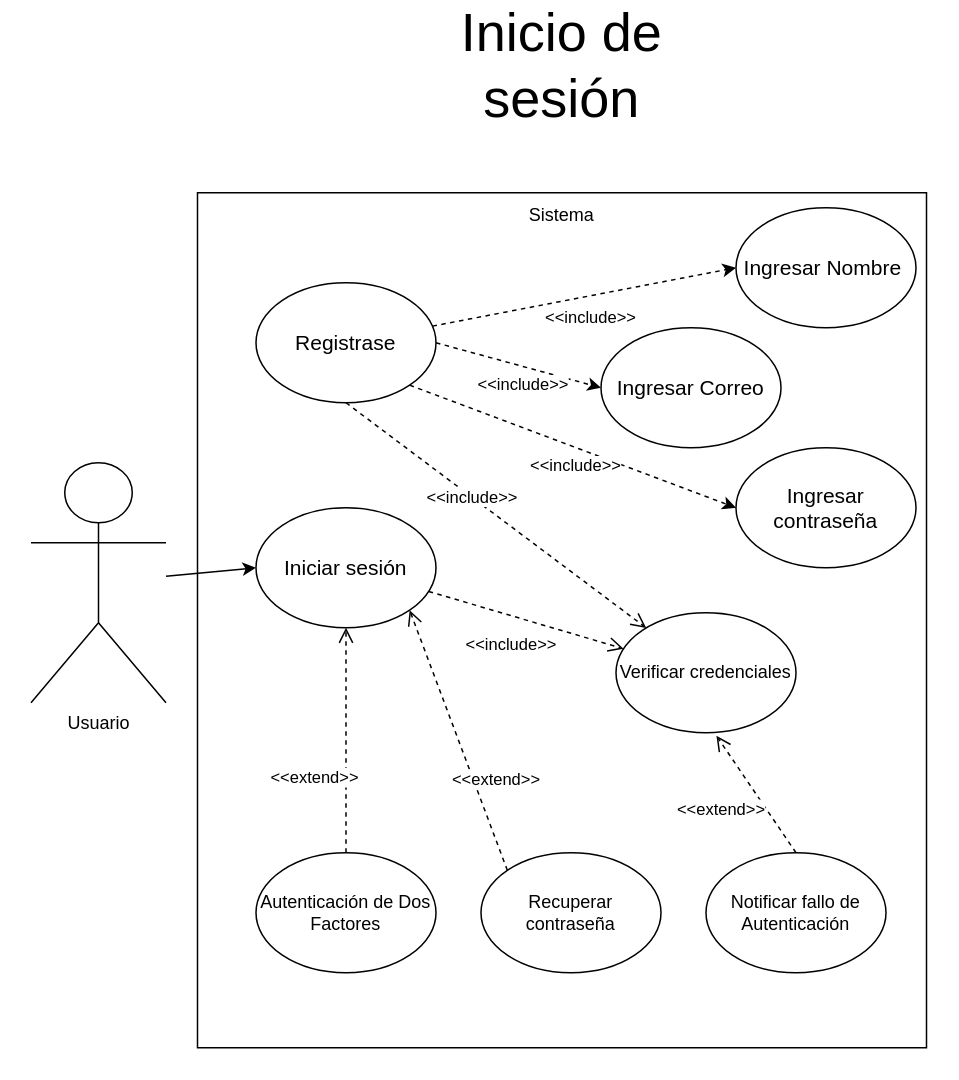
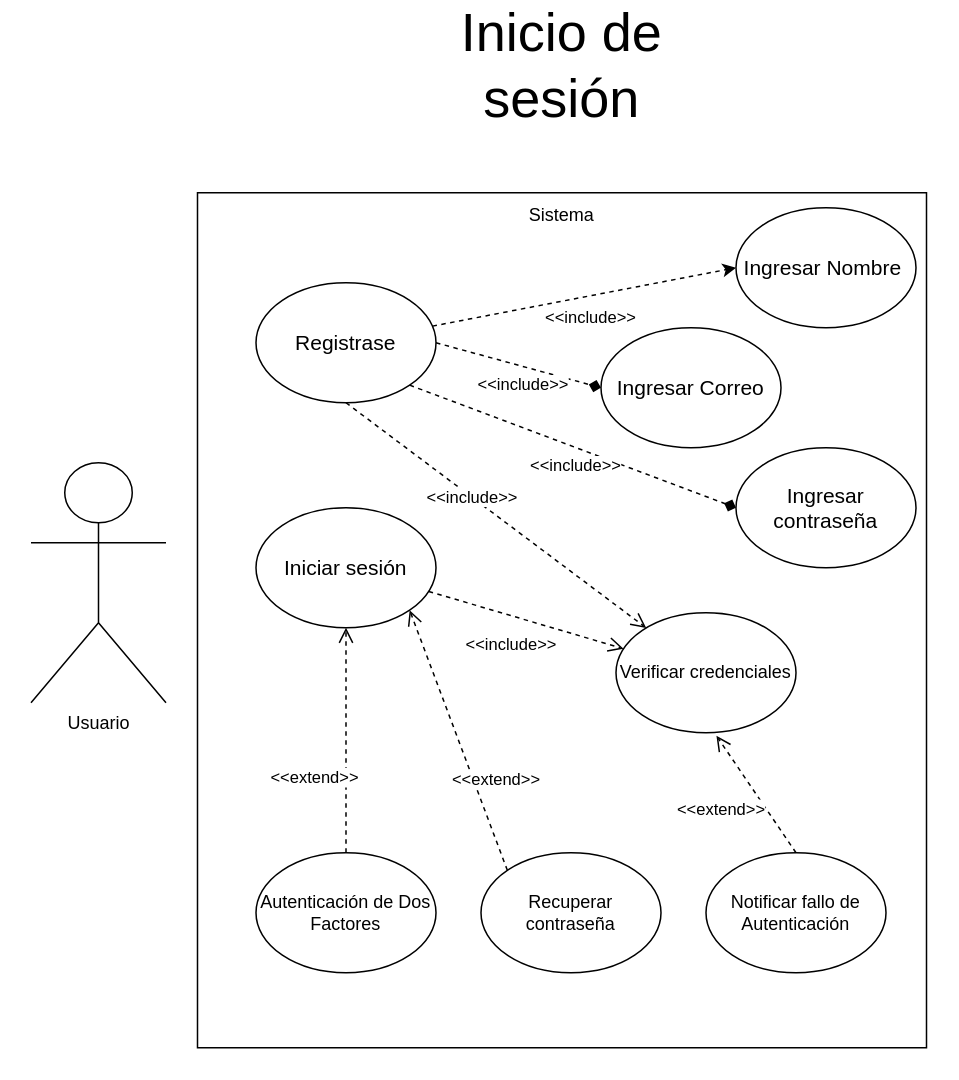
edge "Registrase" -> "Ingresar Correo": arrowhead classic -> diamond
edge "Registrase" -> "Ingresar contraseña": arrowhead classic -> diamond
edge "Usuario" -> "Iniciar sesión": removed
